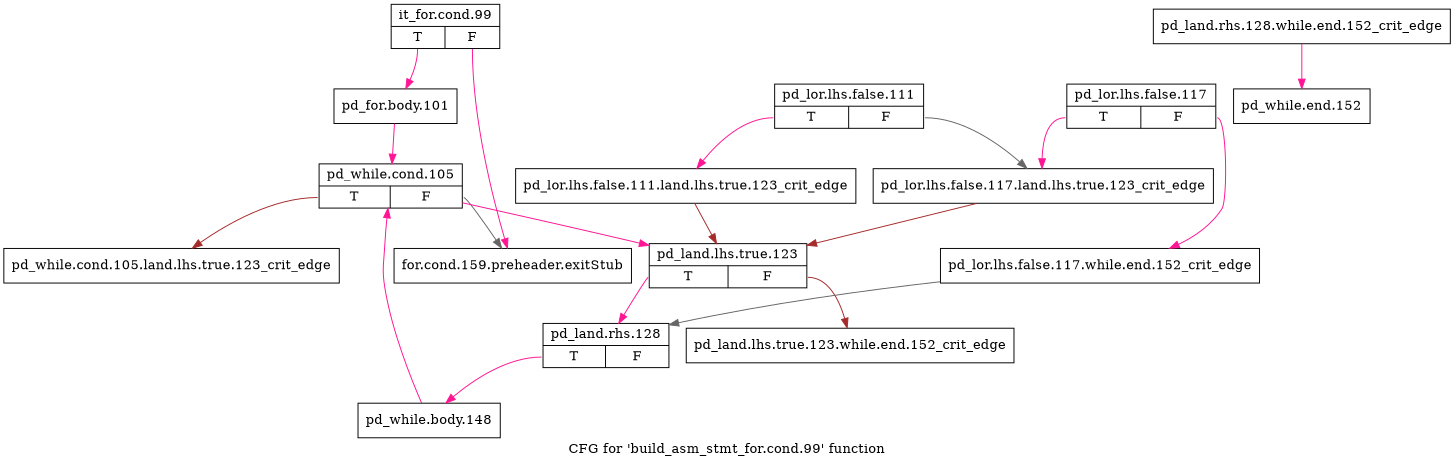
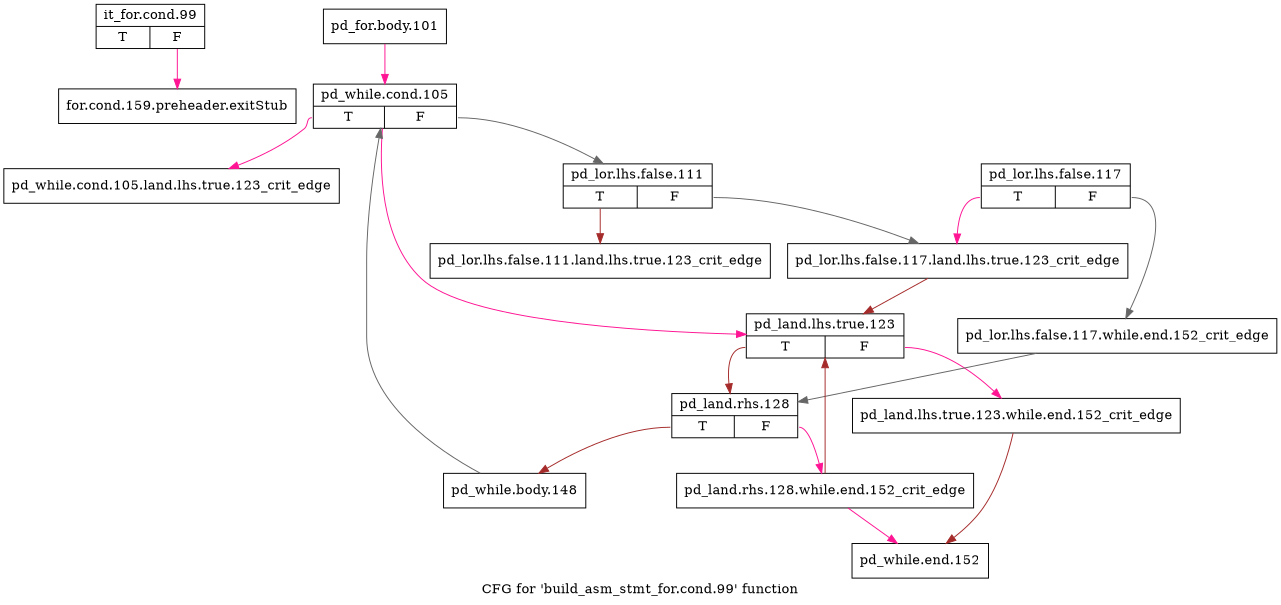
edge "it_for.cond.99" -> "pd_for.body.101": removed
edge "pd_lor.lhs.false.111" -> "pd_lor.lhs.false.111.land.lhs.true.123_crit_edge": color deeppink -> brown
edge "pd_lor.lhs.false.117" -> "pd_lor.lhs.false.117.while.end.152_crit_edge": color deeppink -> gray40
edge "pd_while.cond.105" -> "pd_while.cond.105.land.lhs.true.123_crit_edge": color brown -> deeppink
edge "pd_while.cond.105" -> "for.cond.159.preheader.exitStub": now "pd_while.cond.105" -> "pd_lor.lhs.false.111"
edge "pd_lor.lhs.false.111.land.lhs.true.123_crit_edge" -> "pd_land.lhs.true.123": now "pd_land.rhs.128.while.end.152_crit_edge" -> "pd_land.lhs.true.123"
edge "pd_land.lhs.true.123" -> "pd_land.lhs.true.123.while.end.152_crit_edge": color brown -> deeppink
edge "pd_land.lhs.true.123" -> "pd_land.rhs.128": color deeppink -> brown
edge "pd_while.body.148" -> "pd_while.cond.105": color deeppink -> gray40
edge "pd_land.rhs.128" -> "pd_while.body.148": color deeppink -> brown
edge "pd_land.rhs.128" -> "pd_land.rhs.128.while.end.152_crit_edge": added
edge "pd_land.lhs.true.123.while.end.152_crit_edge" -> "pd_while.end.152": added
